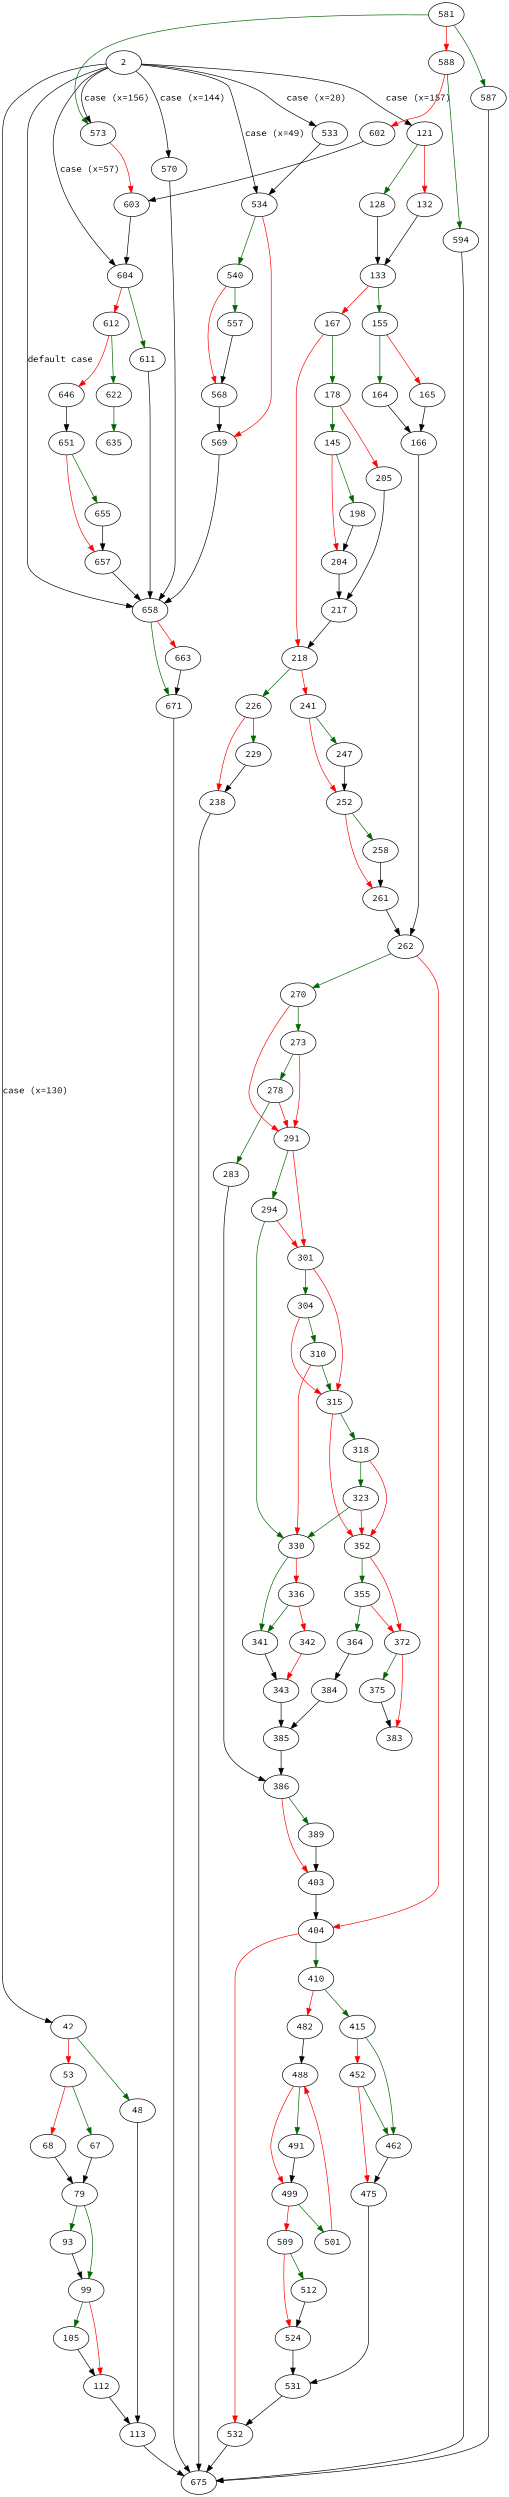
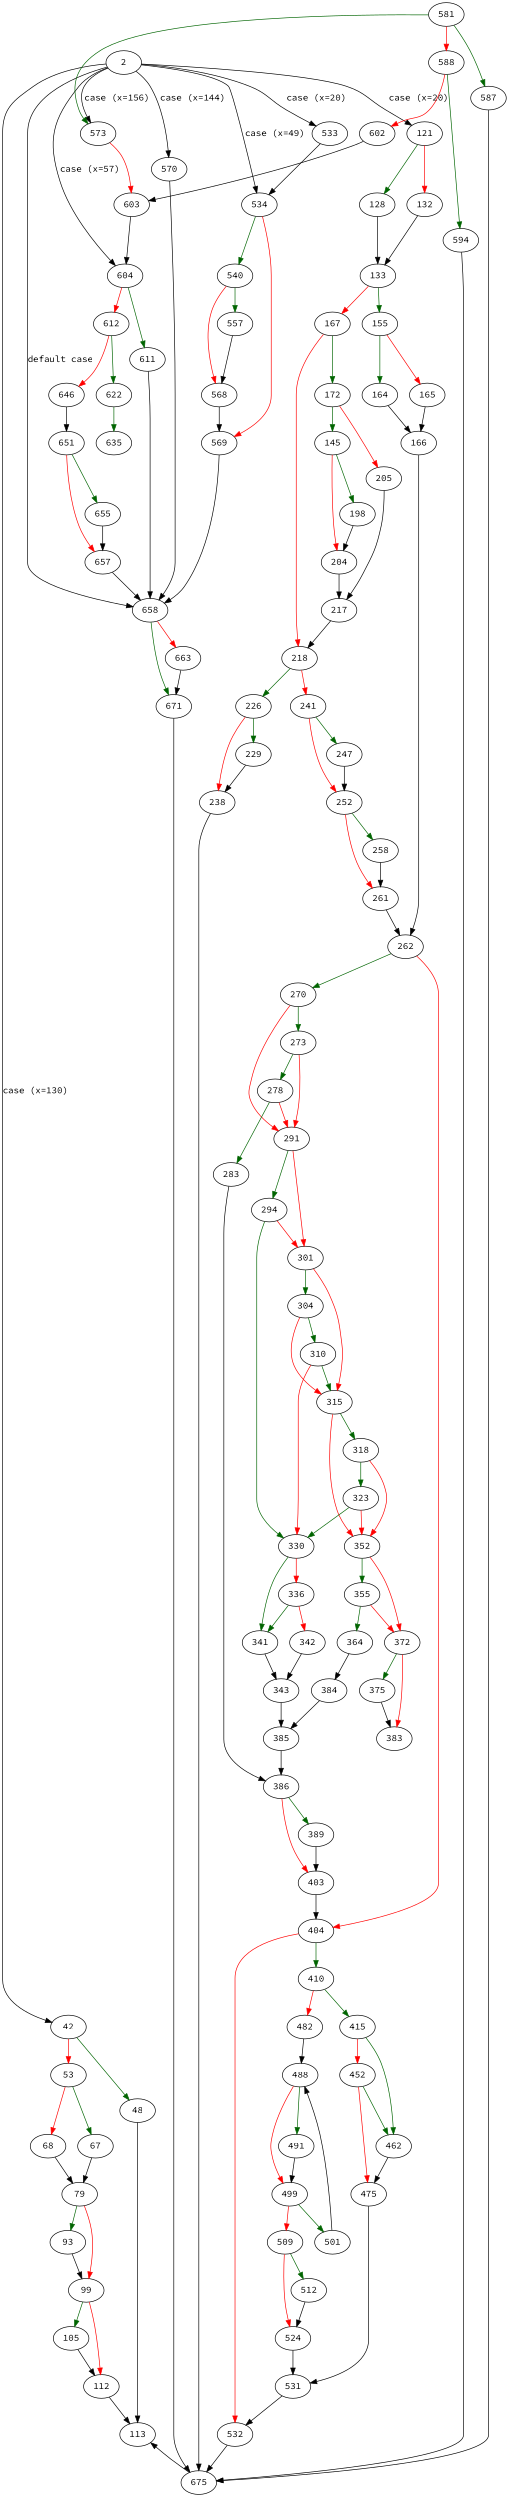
edge "2" -> "121": label "case (x=157)" -> "case (x=20)"
node "178": label "178" -> "172"
edge "342" -> "343": color red -> black
edge "501" -> "488": color red -> black
edge "79" -> "99": color darkgreen -> red
edge "113" -> "675": reversed
